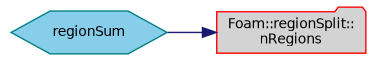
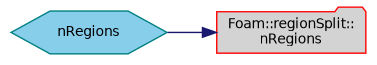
node "regionSum": label "regionSum" -> "nRegions"
